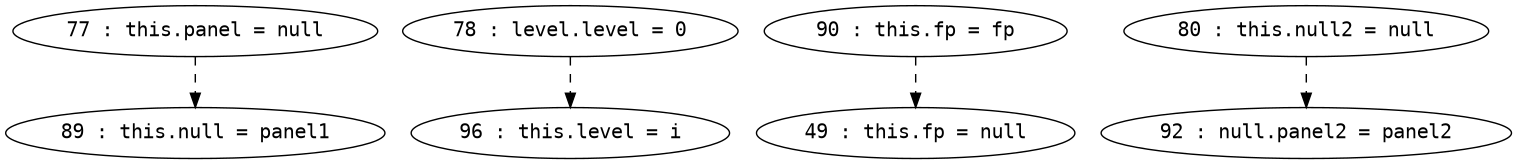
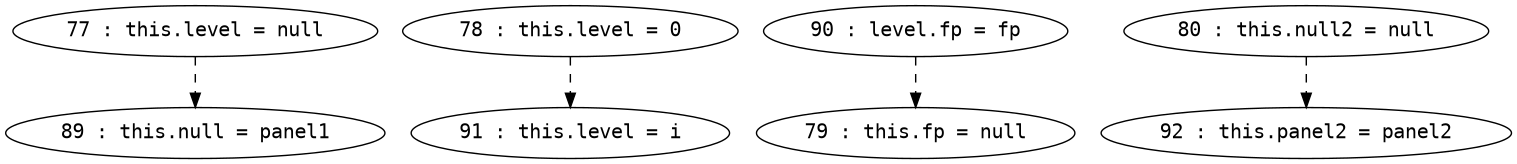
node "77 : this.panel = null": label "77 : this.panel = null" -> "77 : this.level = null"
node "78 : level.level = 0": label "78 : level.level = 0" -> "78 : this.level = 0"
node "90 : this.fp = fp": label "90 : this.fp = fp" -> "90 : level.fp = fp"
node "96 : this.level = i": label "96 : this.level = i" -> "91 : this.level = i"
node "49 : this.fp = null": label "49 : this.fp = null" -> "79 : this.fp = null"
node "92 : null.panel2 = panel2": label "92 : null.panel2 = panel2" -> "92 : this.panel2 = panel2"
